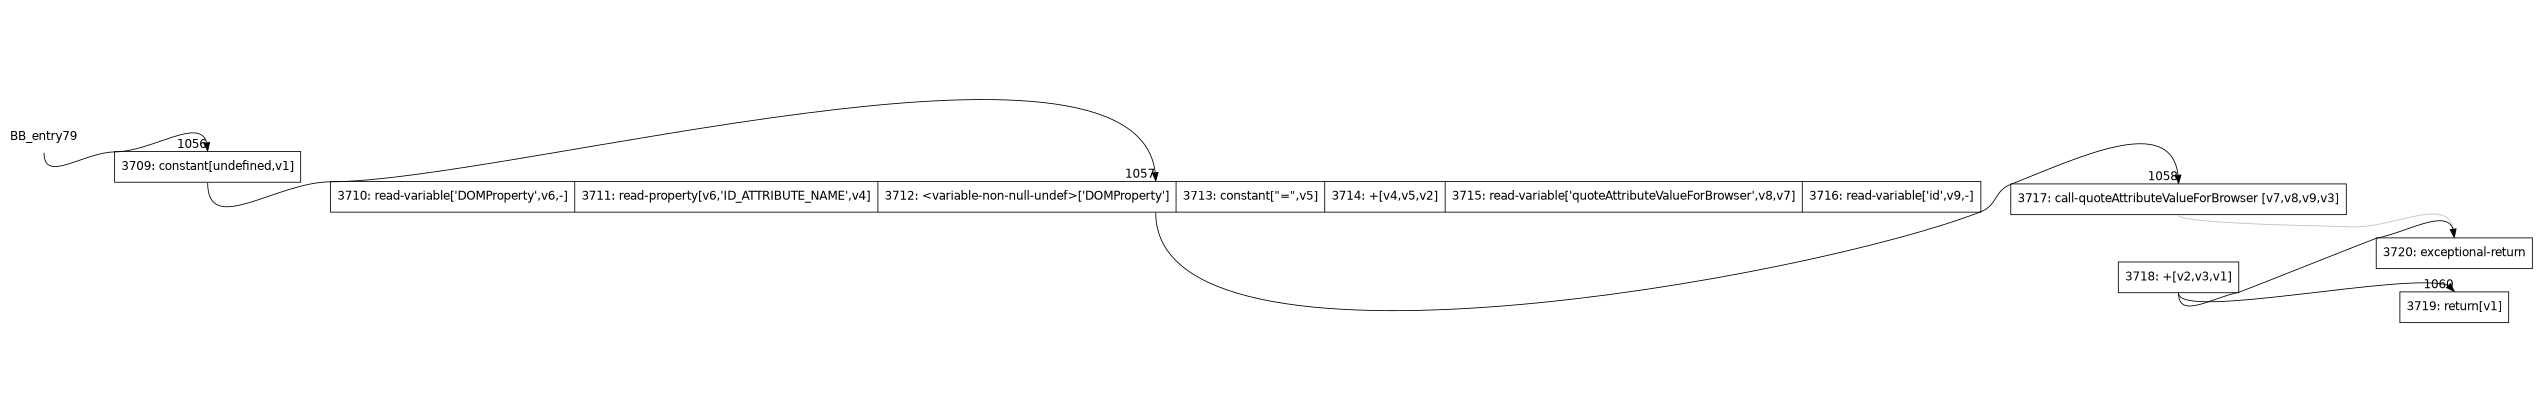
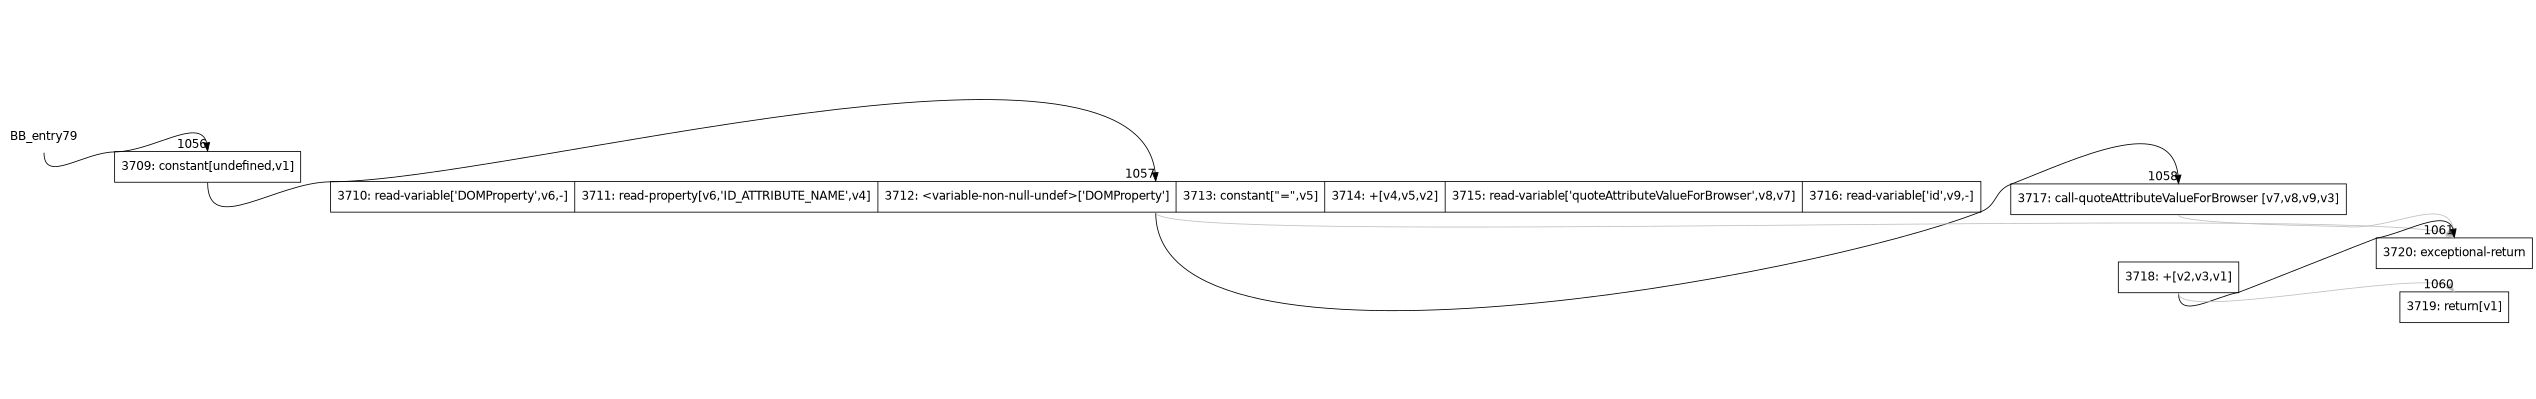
edge "3710: read-variable['DOMProperty',v6,-]" -> "3720: exceptional-return": added
edge "3718: +[v2,v3,v1]" -> "3719: return[v1]": color black -> gray
